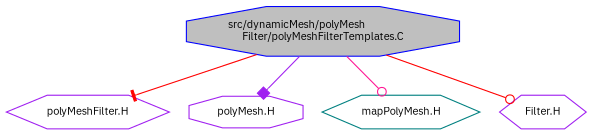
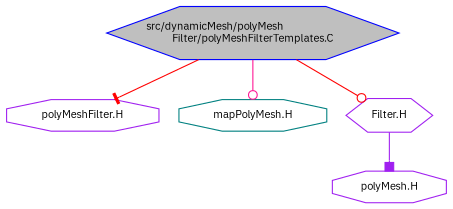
node "src/dynamicMesh/polyMesh Filter/polyMeshFilterTemplates.C": shape octagon -> hexagon
edge "src/dynamicMesh/polyMesh Filter/polyMeshFilterTemplates.C" -> "polyMesh.H": now "Filter.H" -> "polyMesh.H"
node "polyMeshFilter.H": shape hexagon -> octagon
node "mapPolyMesh.H": shape hexagon -> octagon
